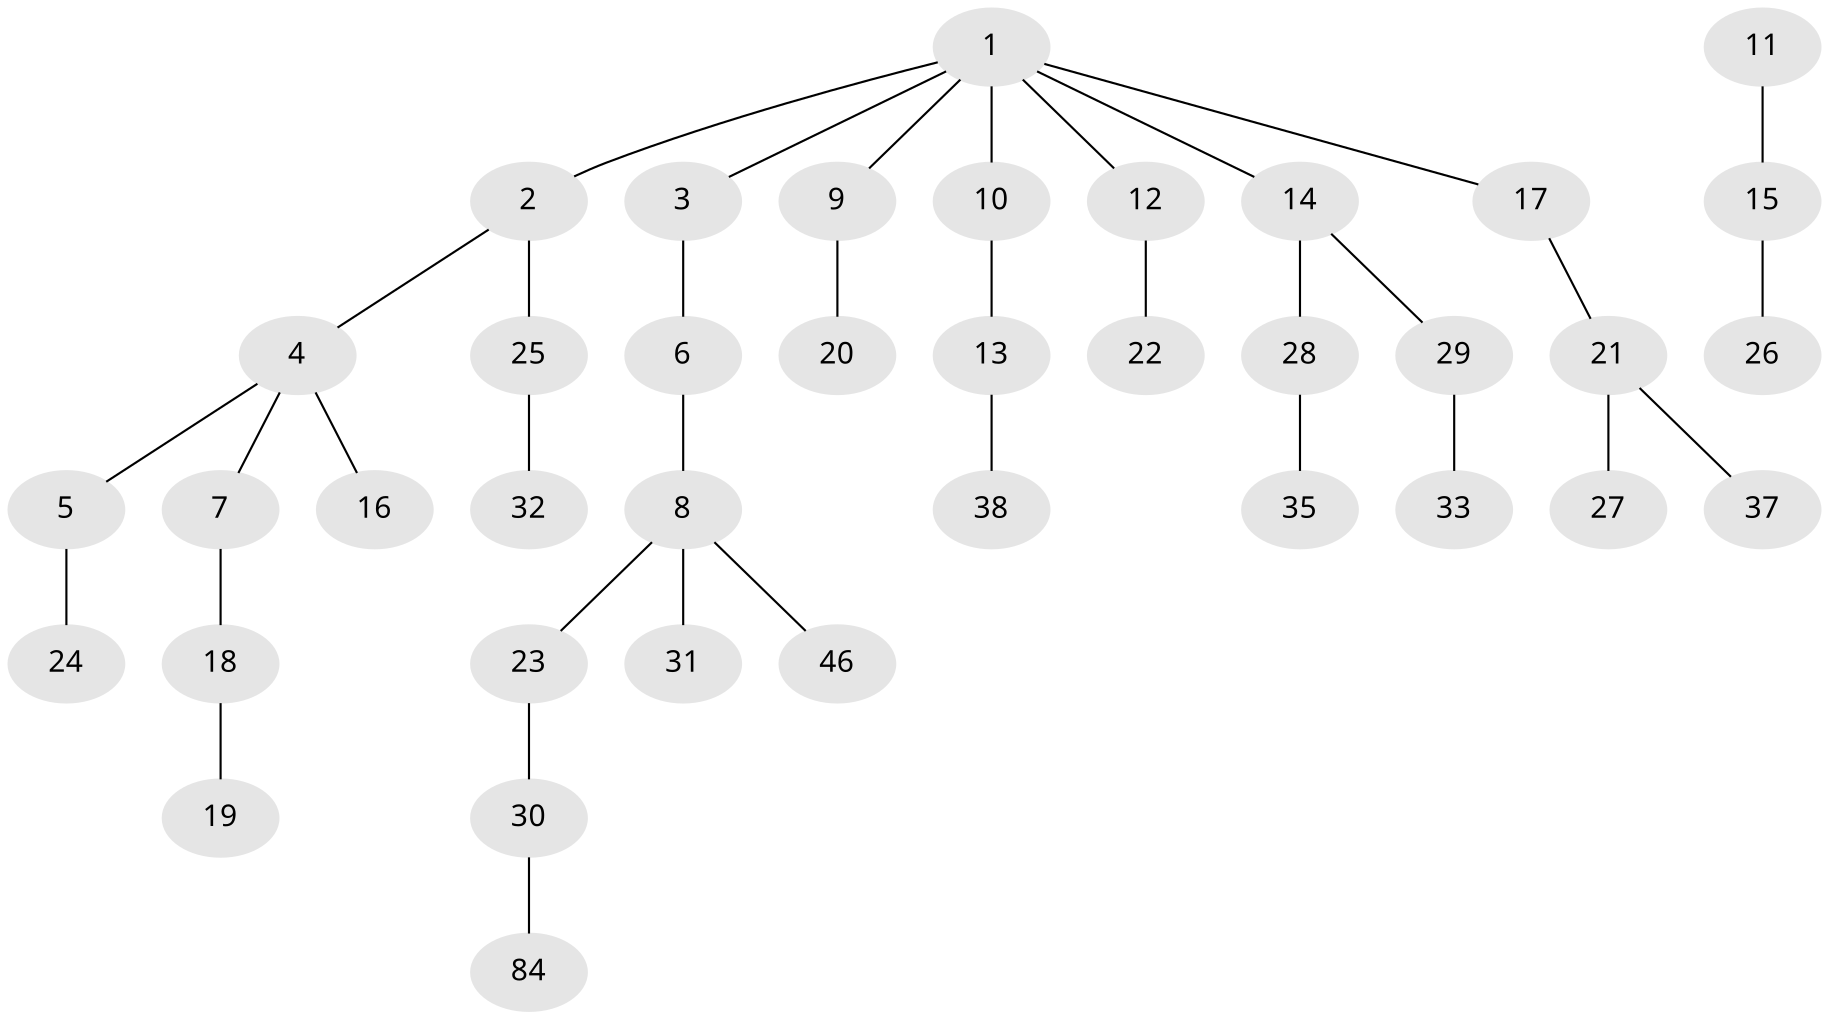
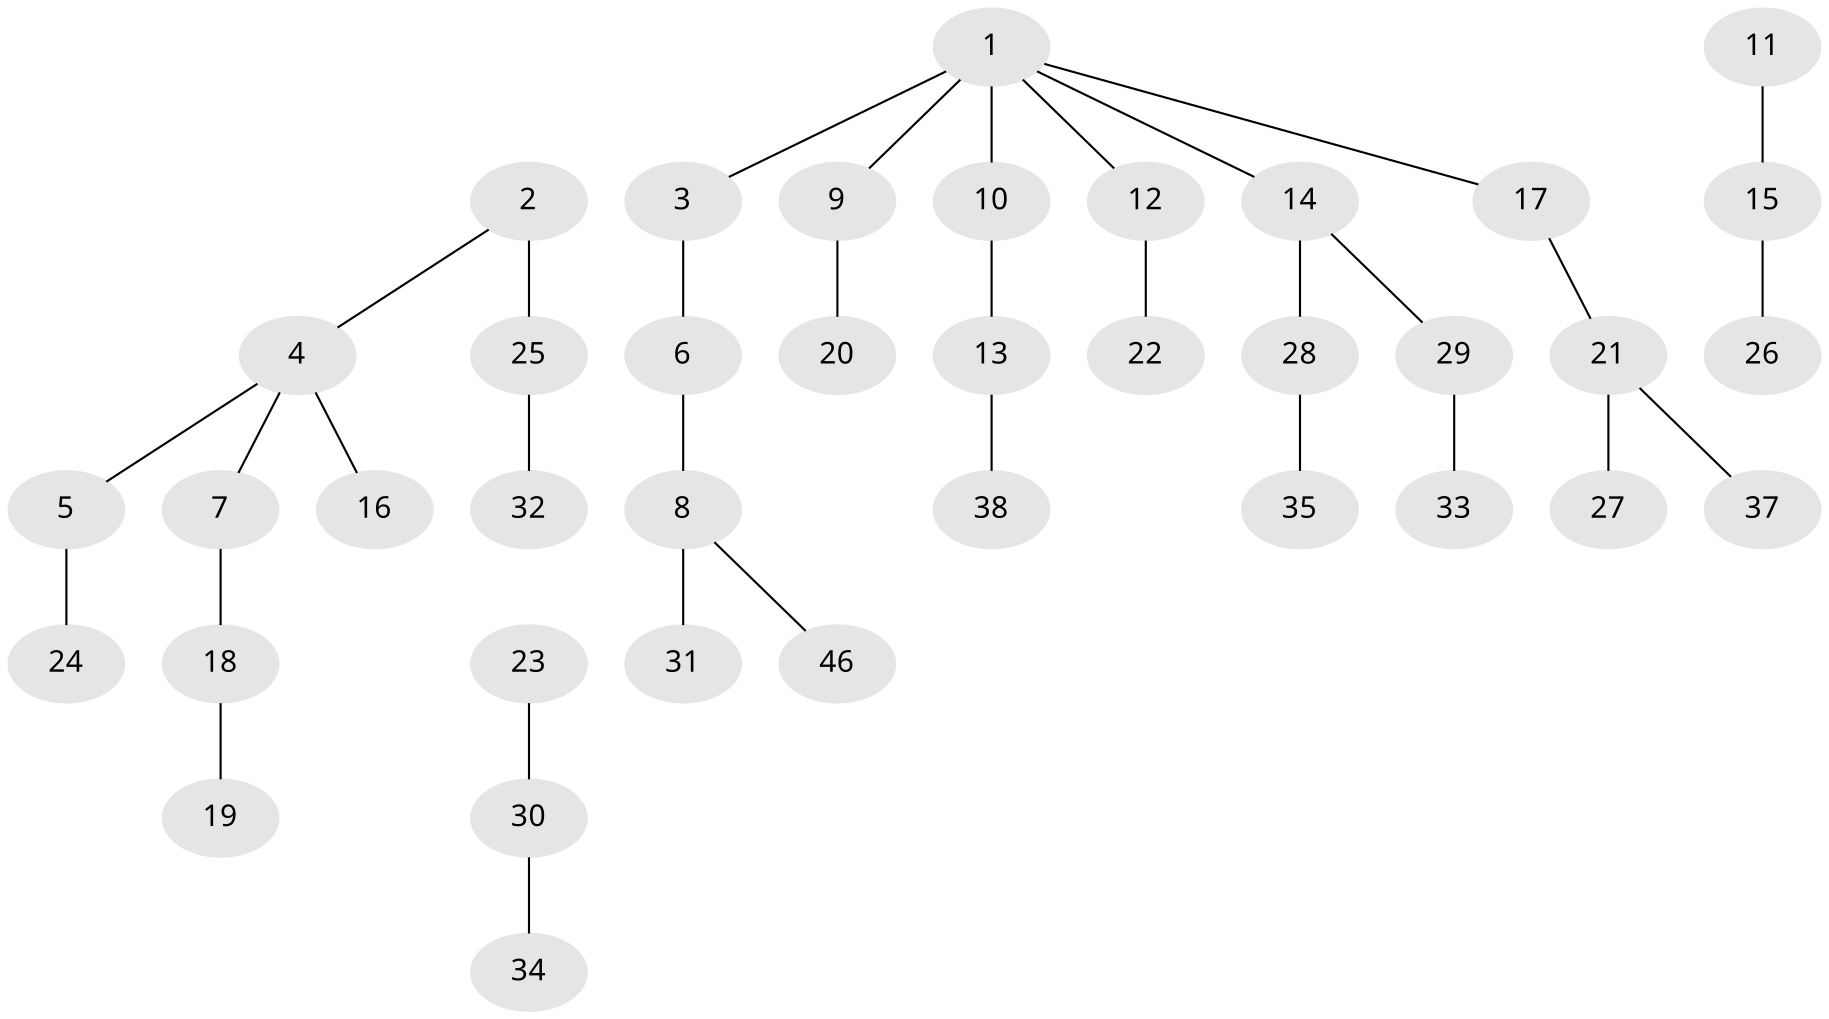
edge "1" -- "2": removed
edge "8" -- "23": removed
node "84": label "84" -> "34"
